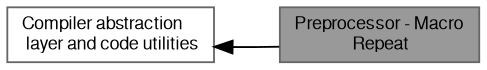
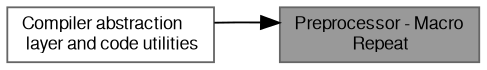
edge "Preprocessor - Macro Repeat" -> "Compiler abstraction layer and code utilities": reversed
